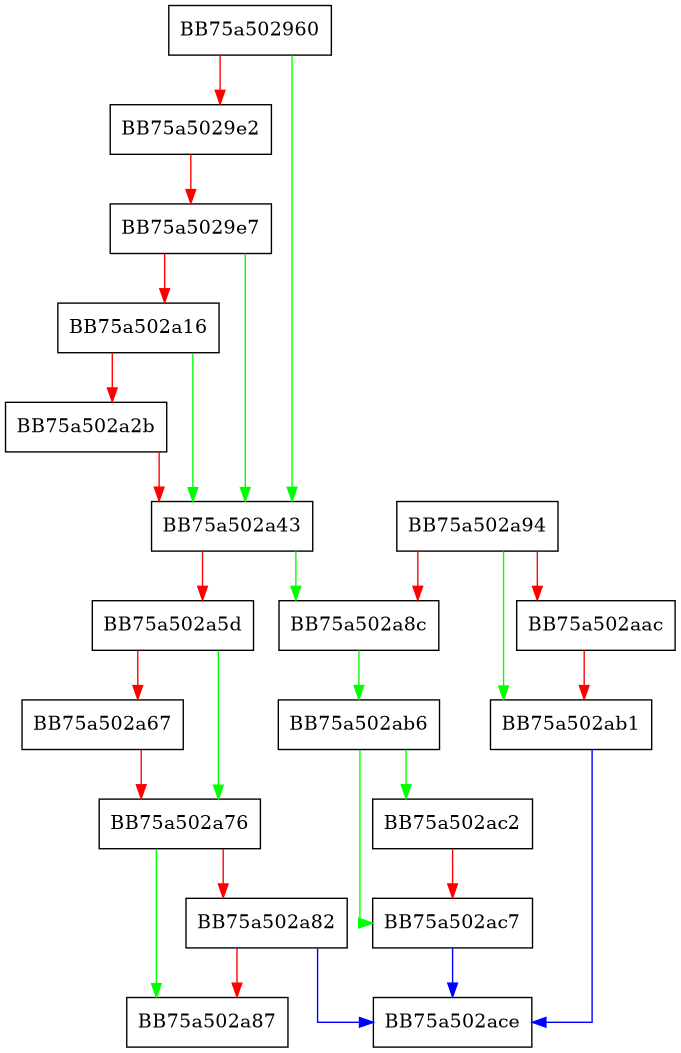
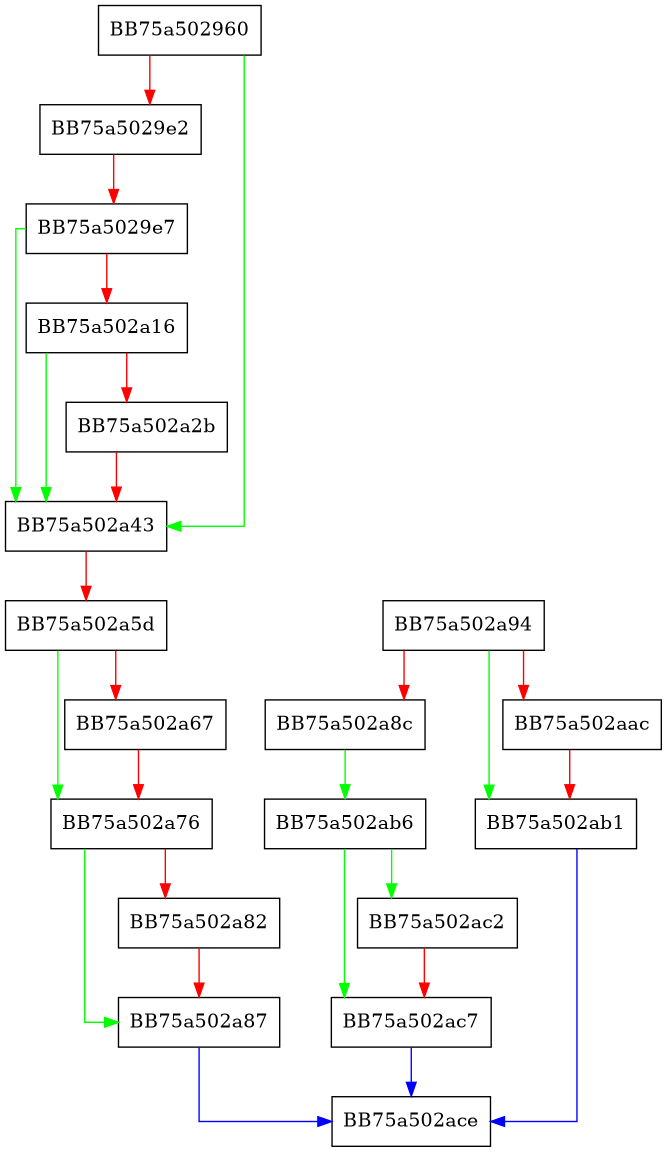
edge "BB75a502a43" -> "BB75a502a8c": removed
edge "BB75a502a82" -> "BB75a502ace": now "BB75a502a87" -> "BB75a502ace"
